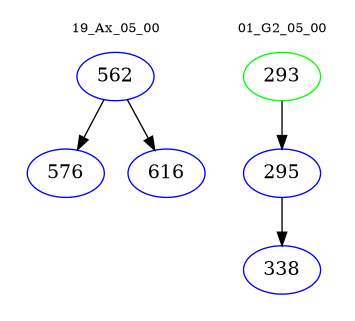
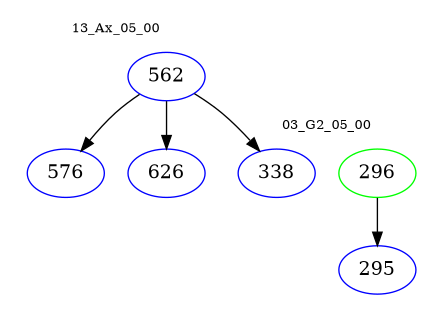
cluster "19_Ax_05_00": label "19_Ax_05_00" -> "13_Ax_05_00"
cluster "01_G2_05_00": label "01_G2_05_00" -> "03_G2_05_00"
node "293": label "293" -> "296"
node "616": label "616" -> "626"
edge "295" -> "338": now "562" -> "338"
